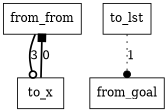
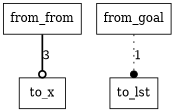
edge "to_lst" -> "from_goal": reversed
edge "to_x" -> "from_from": removed, label "0"
